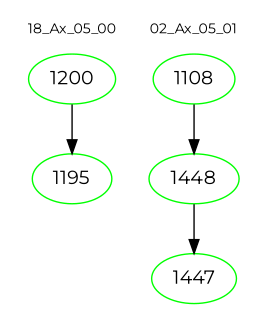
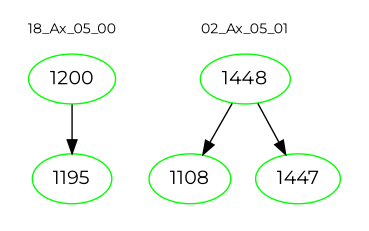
edge "1108" -> "1448": reversed
